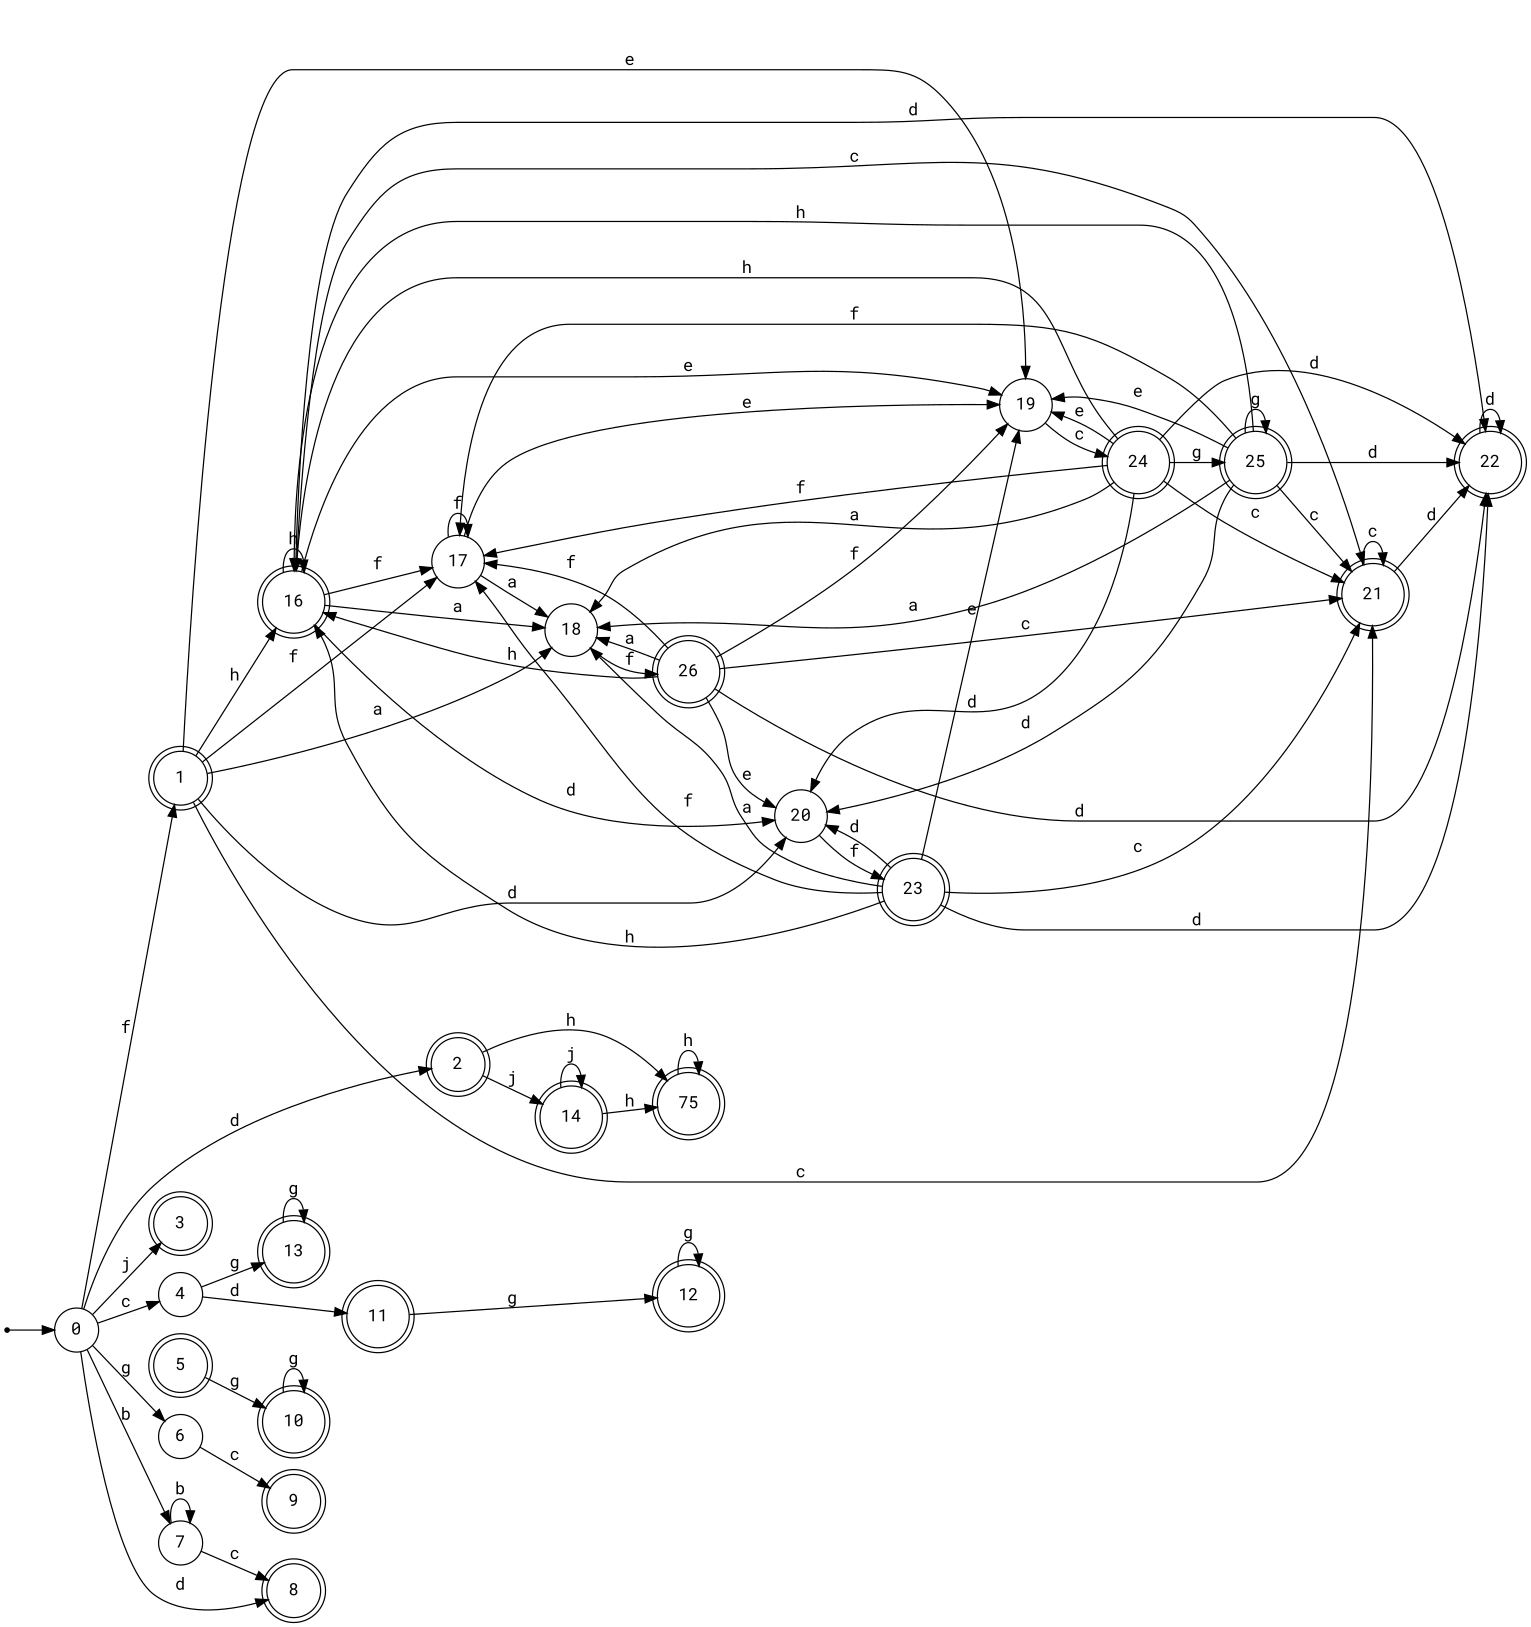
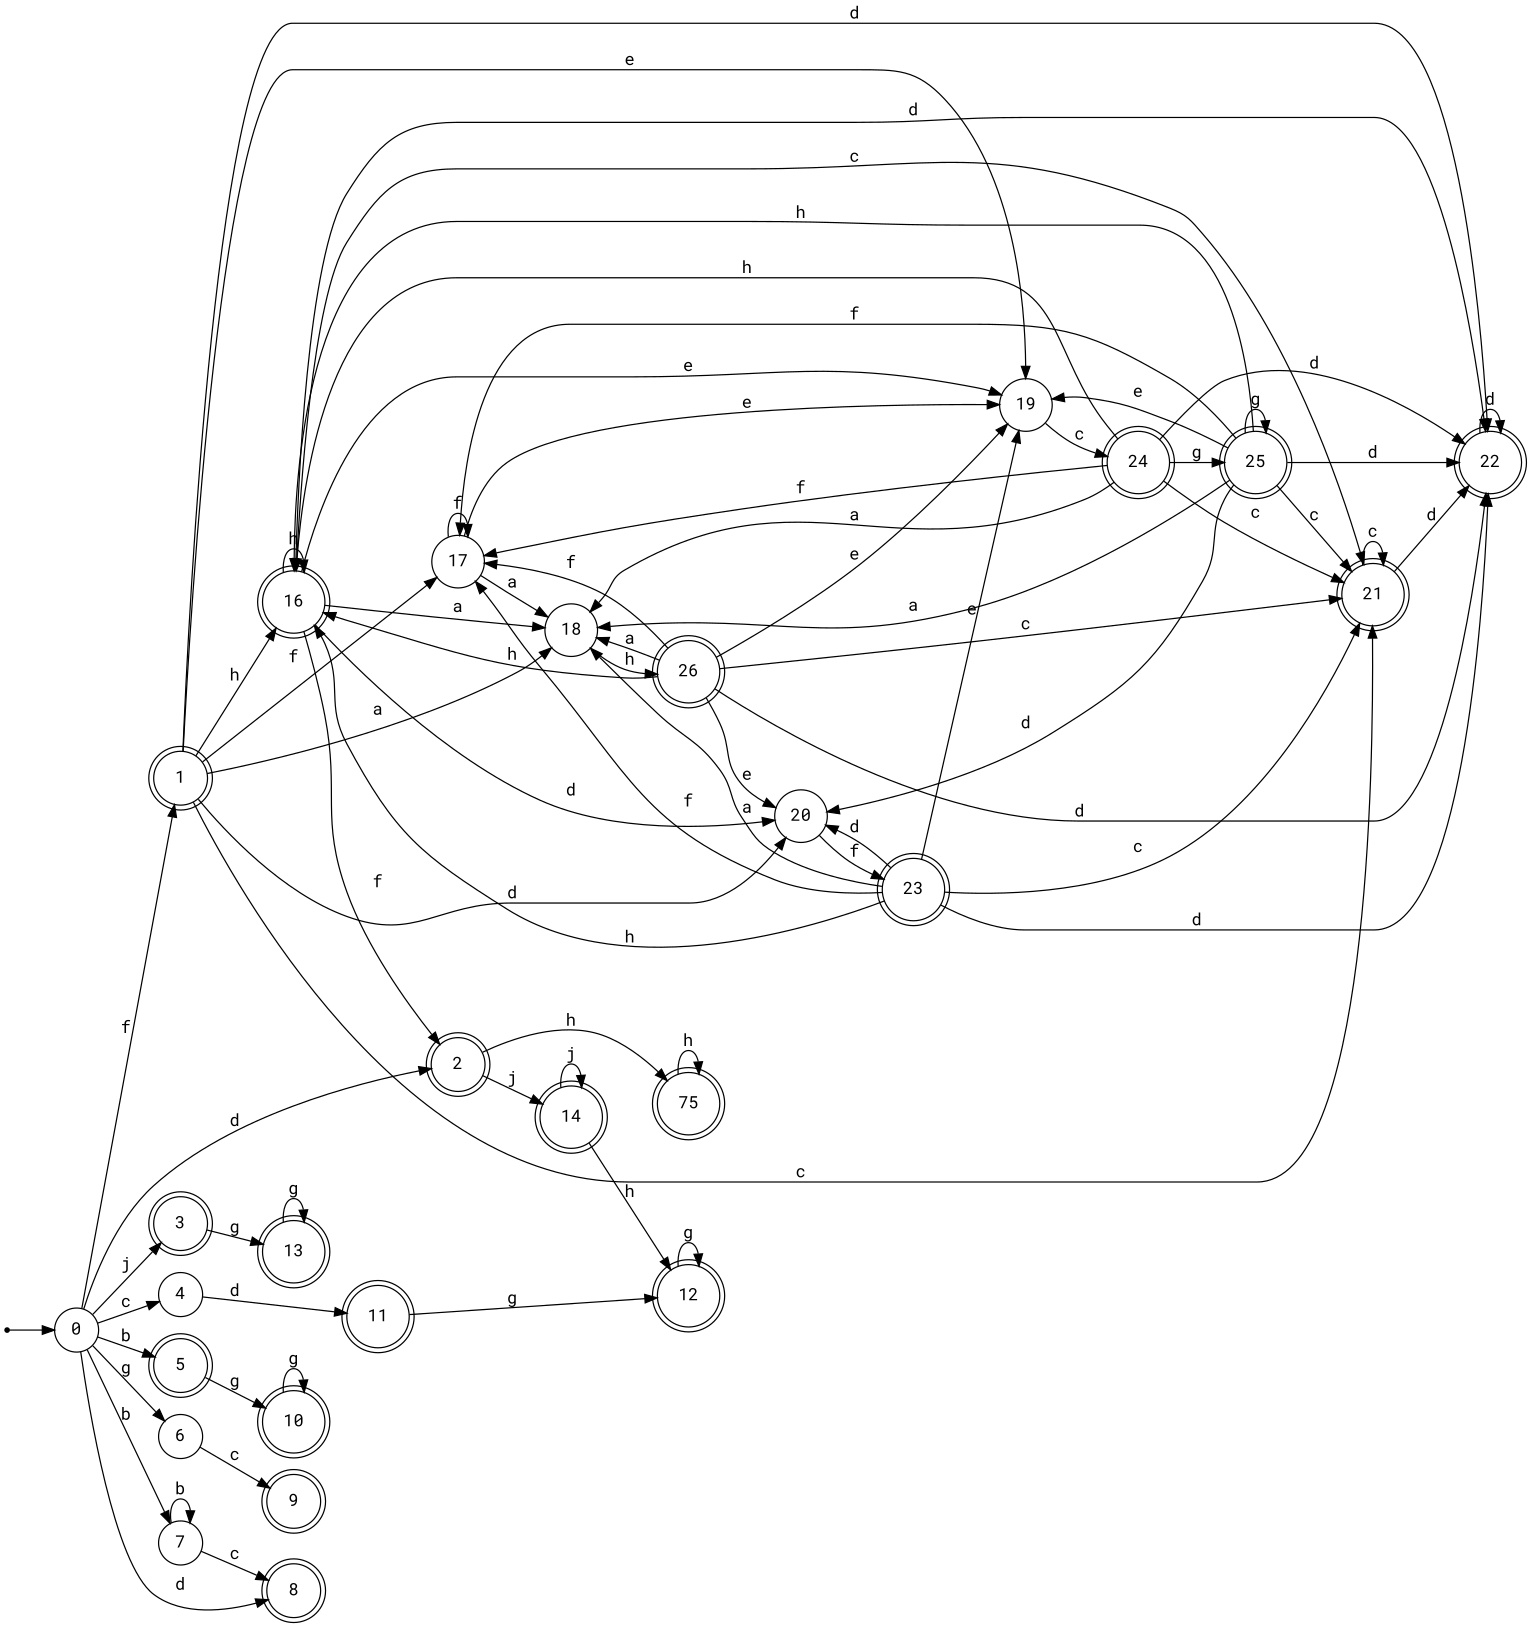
edge "1" -> "22": added, label "d"
edge "24" -> "19": removed, label "e"
edge "26" -> "19": label "f" -> "e"
edge "16" -> "17": now "16" -> "2"
edge "18" -> "26": label "f" -> "h"
edge "24" -> "20": removed, label "d"
edge "14" -> "75": now "14" -> "12"
edge "4" -> "13": now "3" -> "13"
edge "0" -> "5": added, label "b"
